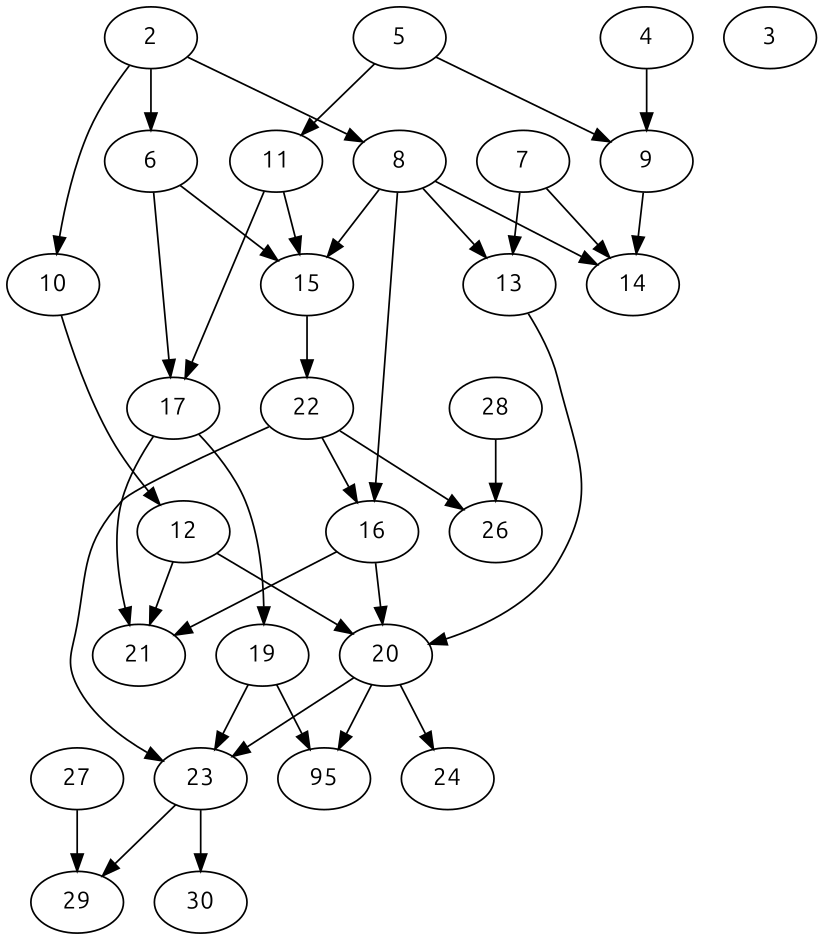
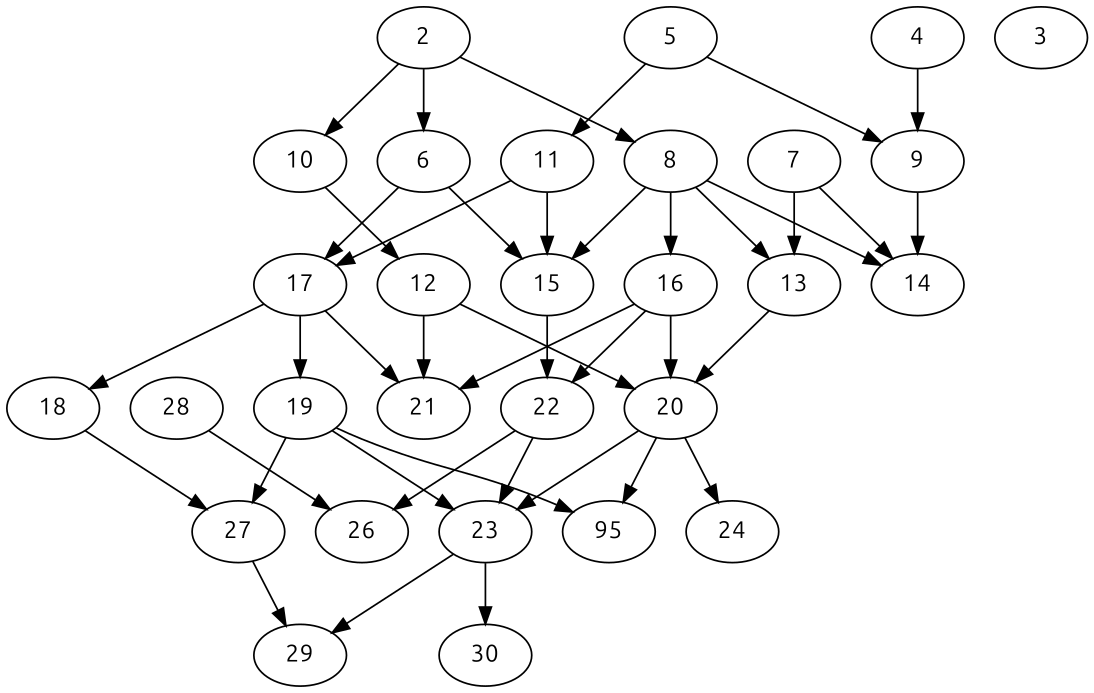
node "18": added
edge "19" -> "27": added
edge "22" -> "16": reversed
